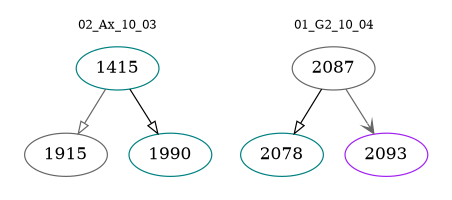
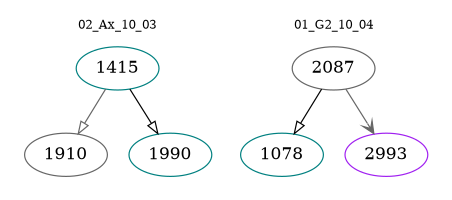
node "1915": label "1915" -> "1910"
node "2078": label "2078" -> "1078"
node "2093": label "2093" -> "2993"
